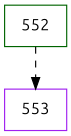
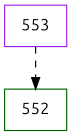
edge "552" -> "553": reversed
